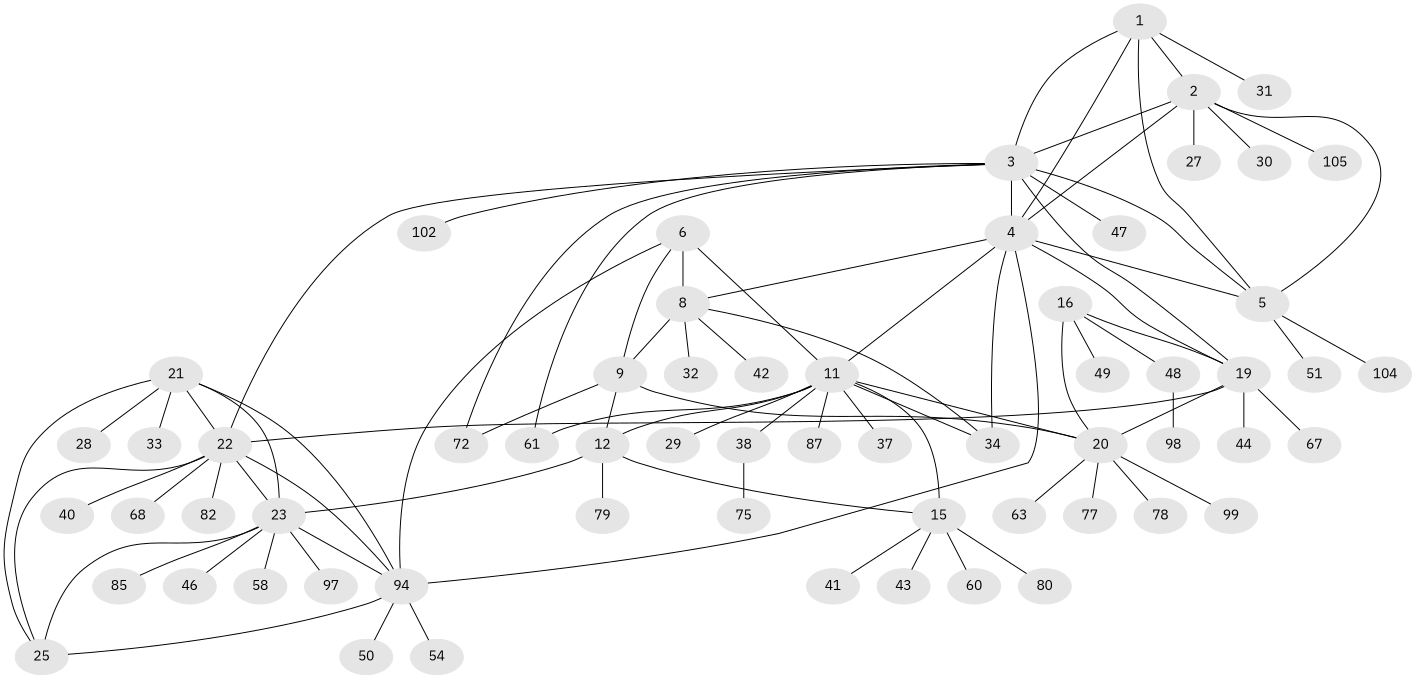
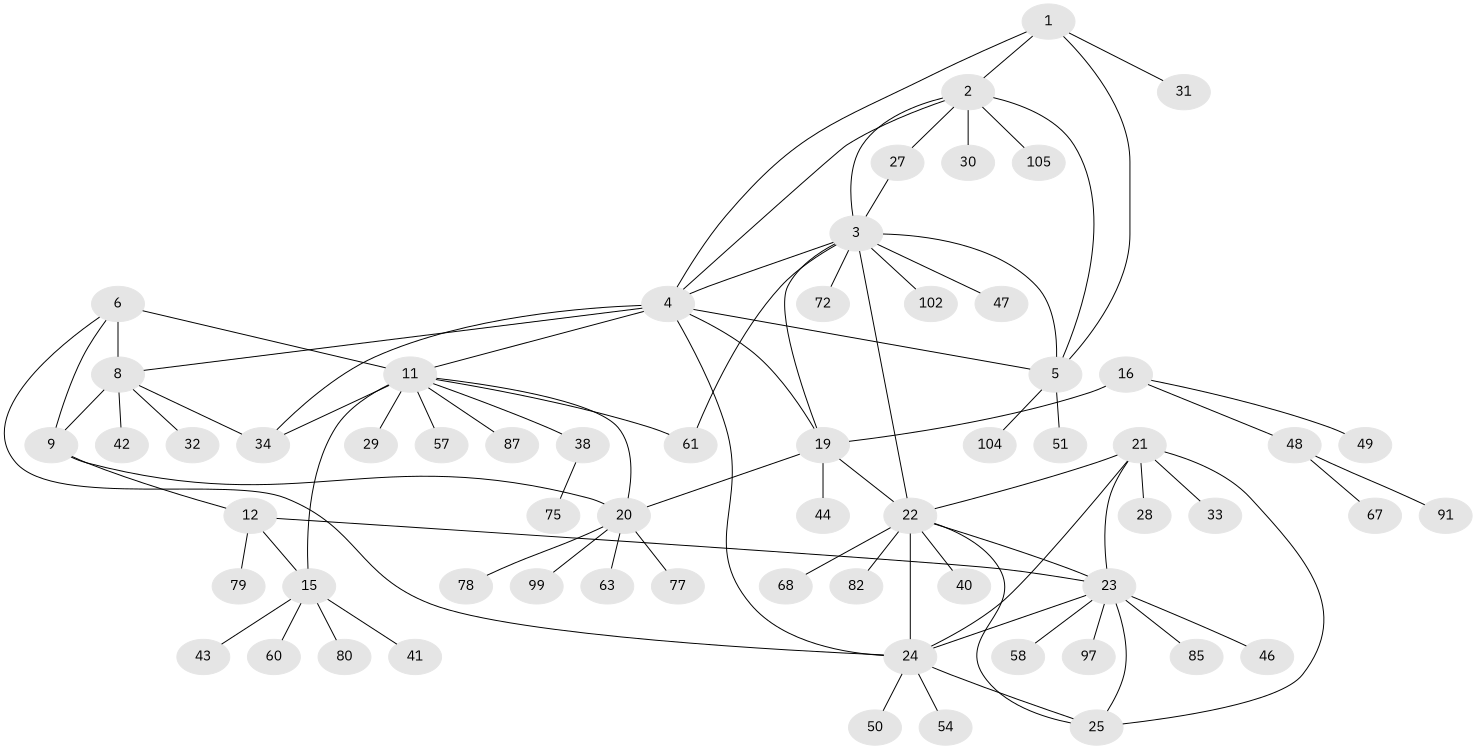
edge "1" -- "3": now "27" -- "3"
edge "16" -- "20": removed
edge "9" -- "72": removed
edge "19" -- "67": now "48" -- "67"
edge "11" -- "12": removed
node "37": label "37" -> "57"
node "98": label "98" -> "91"
node "94": label "94" -> "24"
